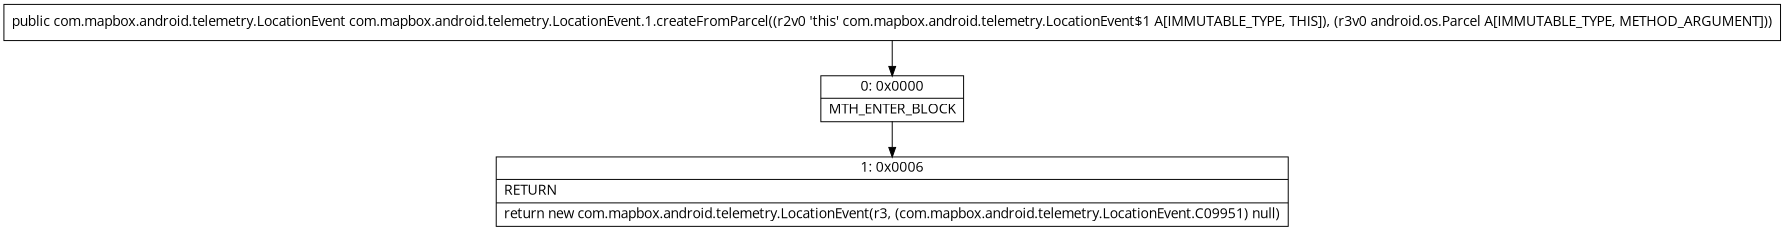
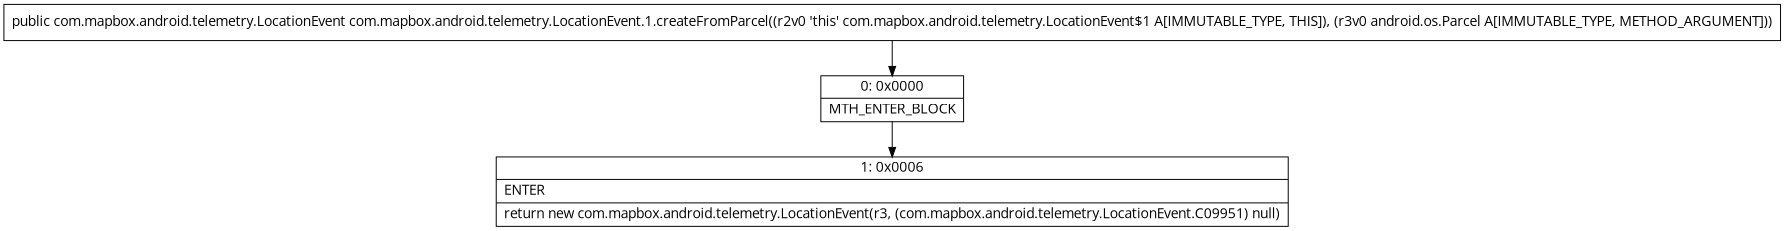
node "1: 0x0006": text "RETURN" -> "ENTER"
